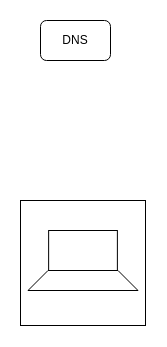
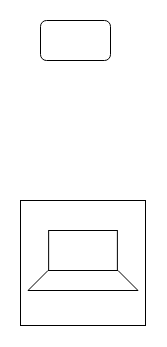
node "DNS": removed
